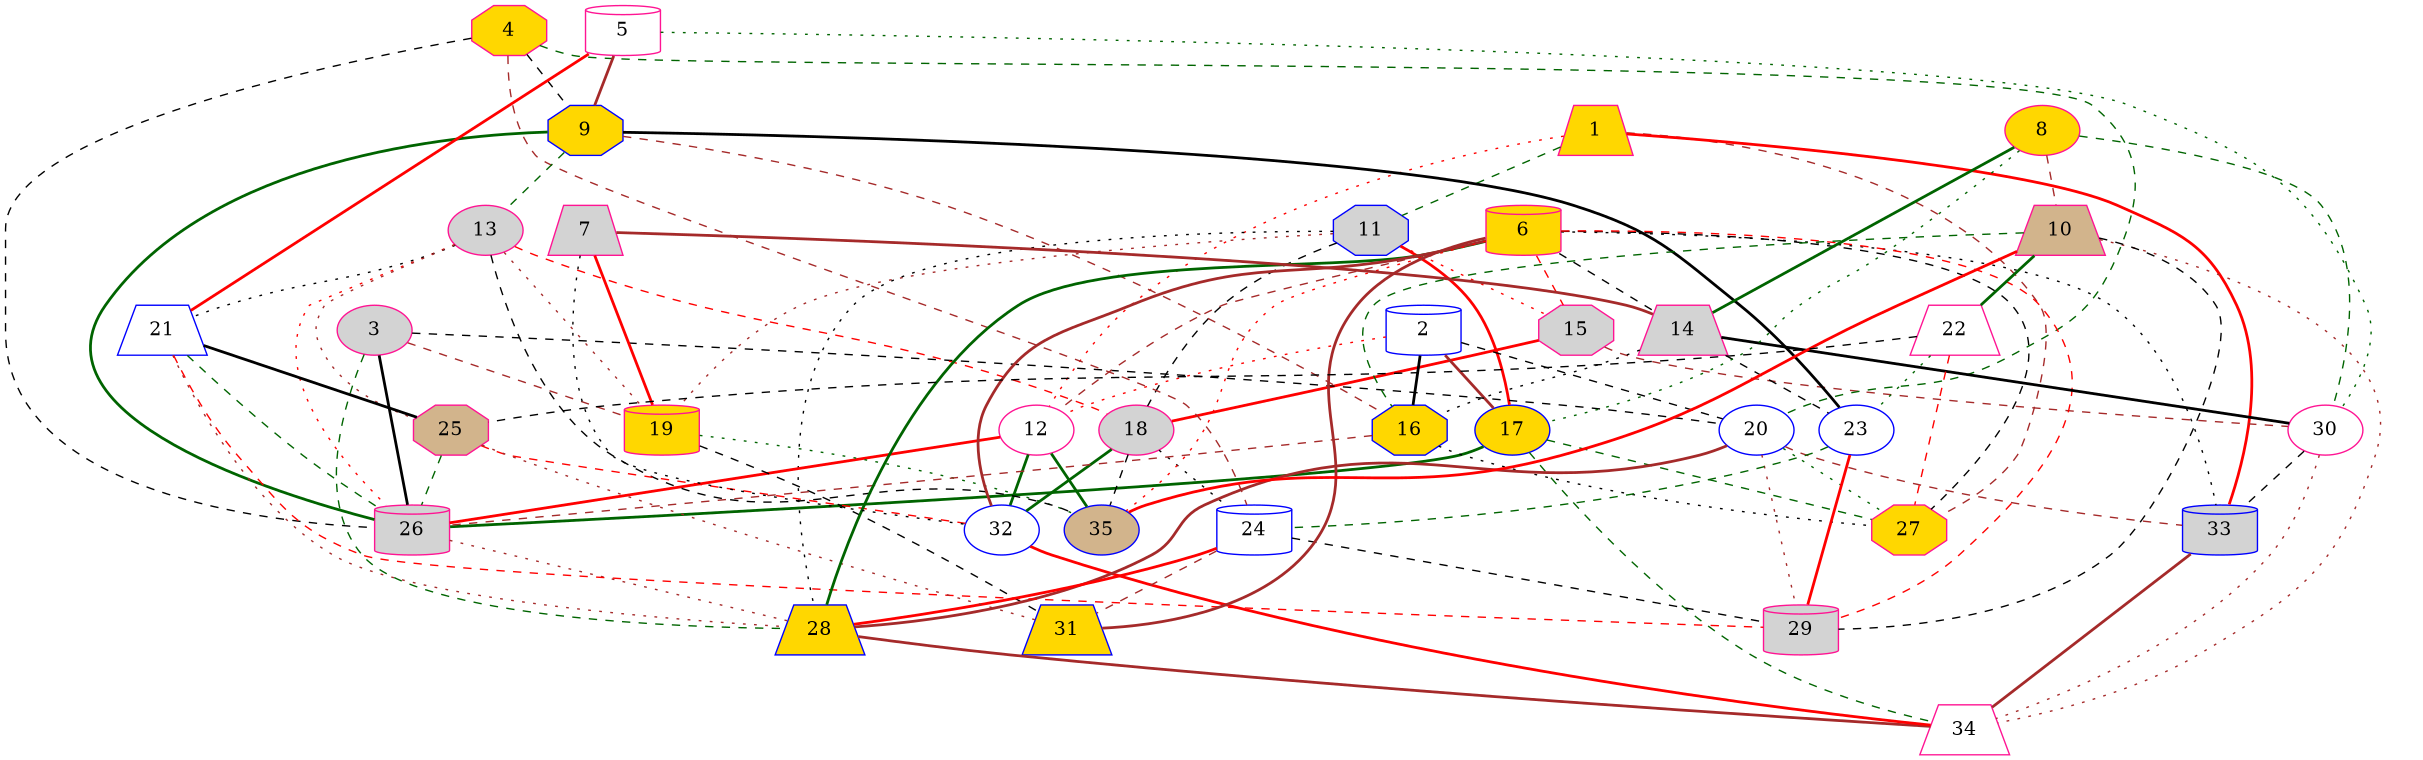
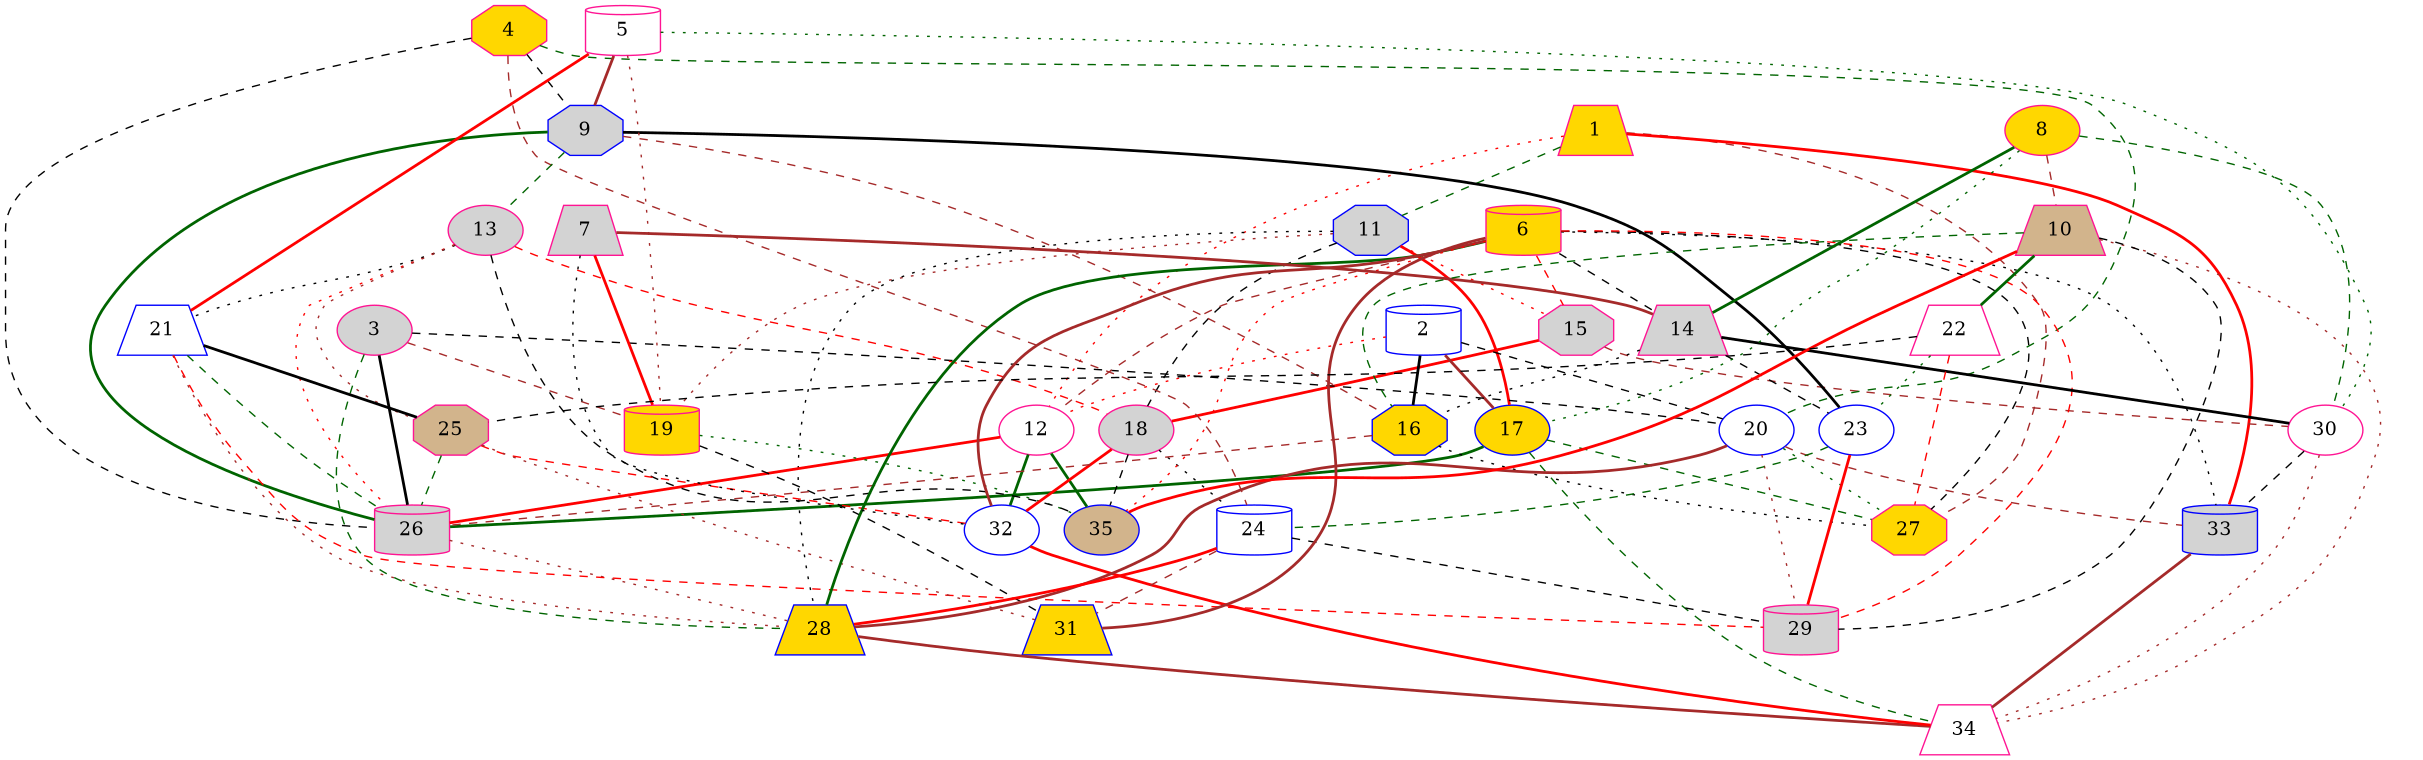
node "9": fillcolor gold -> lightgrey
edge "13" -- "19": now "5" -- "19"
edge "18" -- "32": color darkgreen -> red
